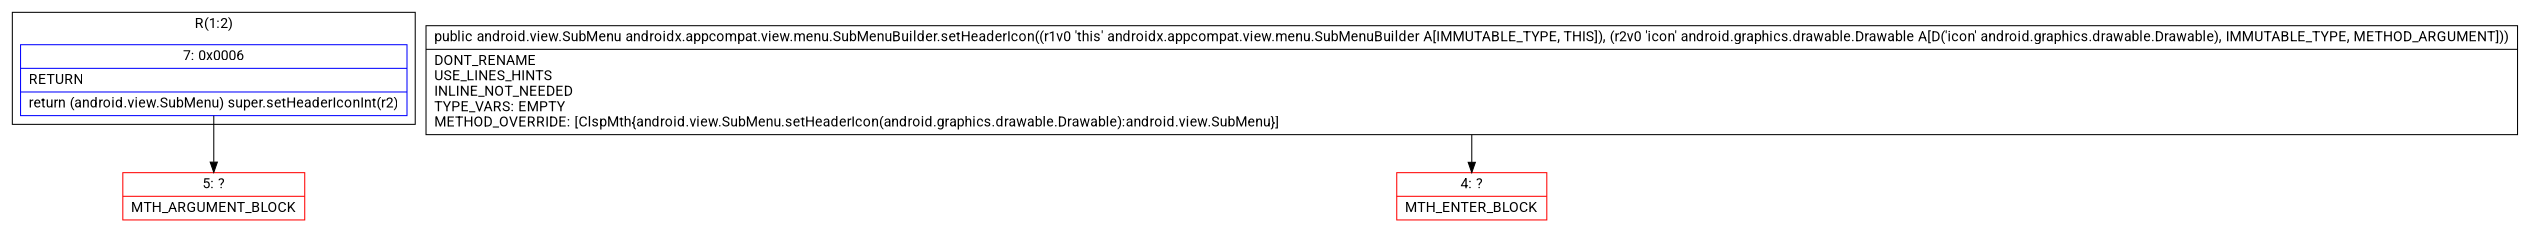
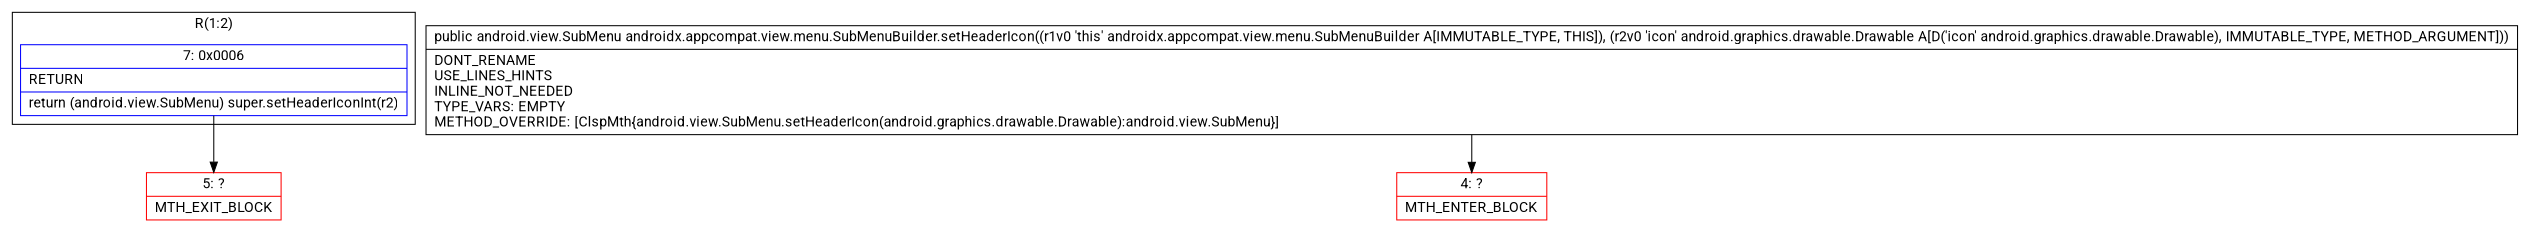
node "5: ?": text "MTH_ARGUMENT_BLOCK" -> "MTH_EXIT_BLOCK"
